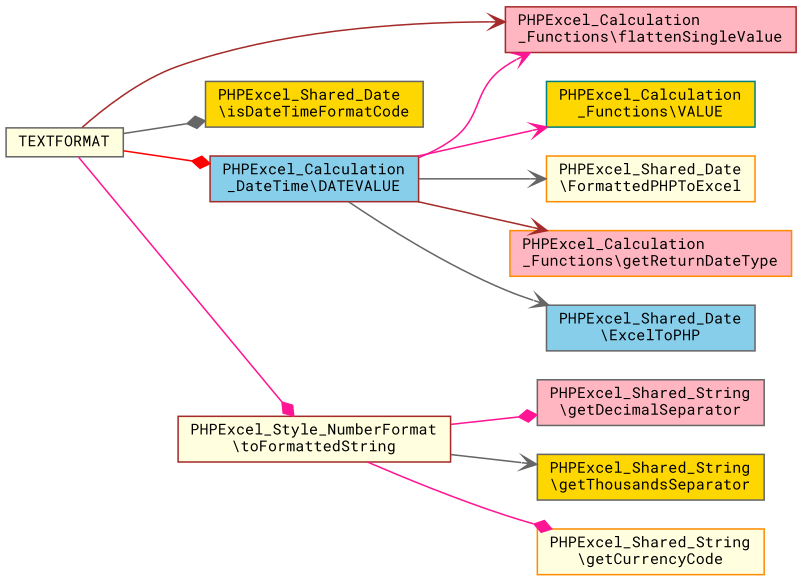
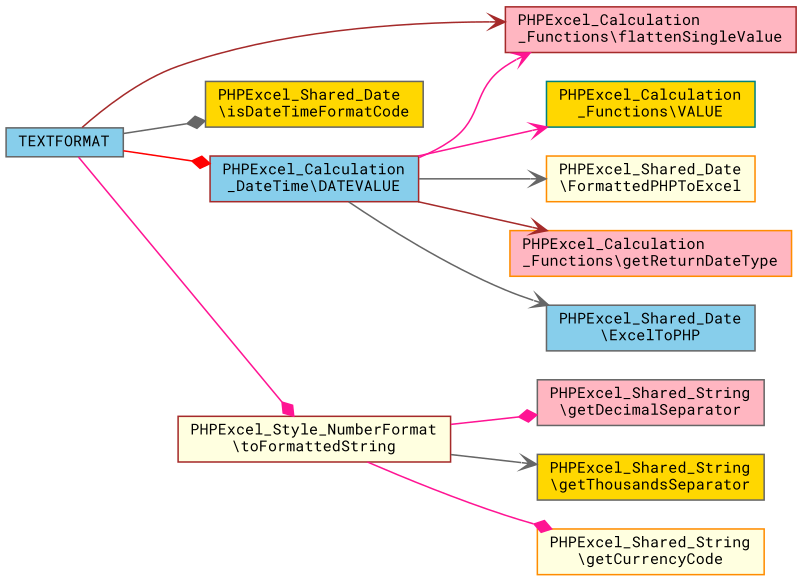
node "TEXTFORMAT": fillcolor lightyellow -> skyblue
